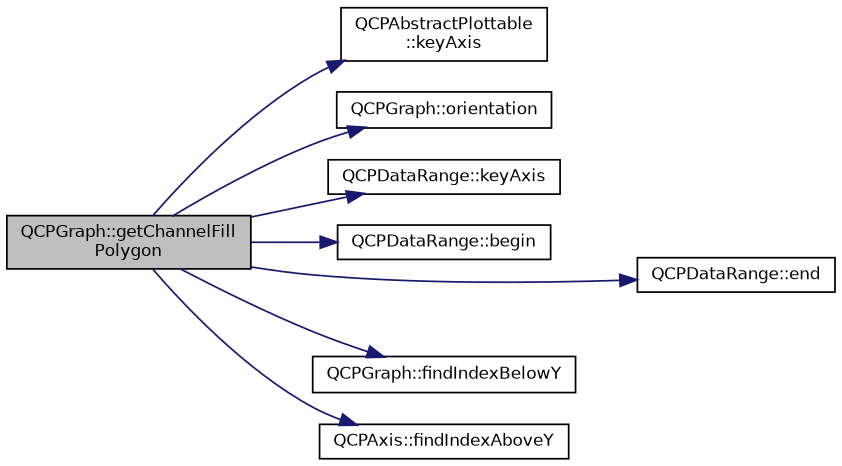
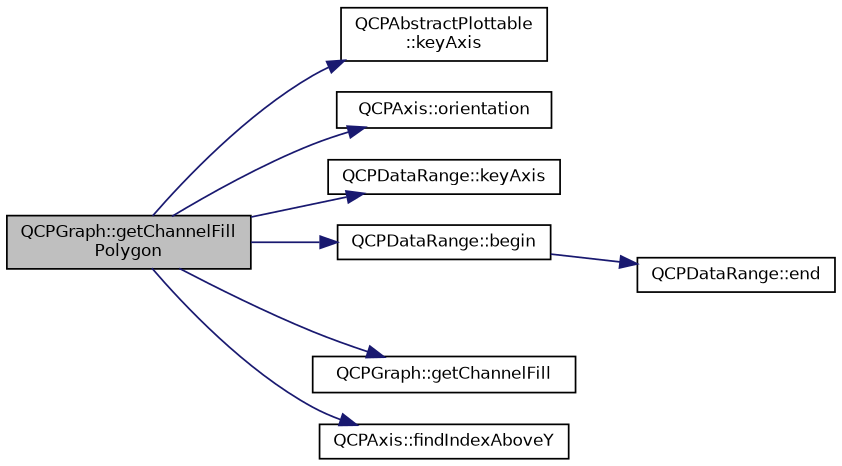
node "QCPGraph::orientation": label "QCPGraph::orientation" -> "QCPAxis::orientation"
edge "QCPGraph::getChannelFill Polygon" -> "QCPDataRange::end": now "QCPDataRange::begin" -> "QCPDataRange::end"
node "QCPGraph::findIndexBelowY": label "QCPGraph::findIndexBelowY" -> "QCPGraph::getChannelFill"
